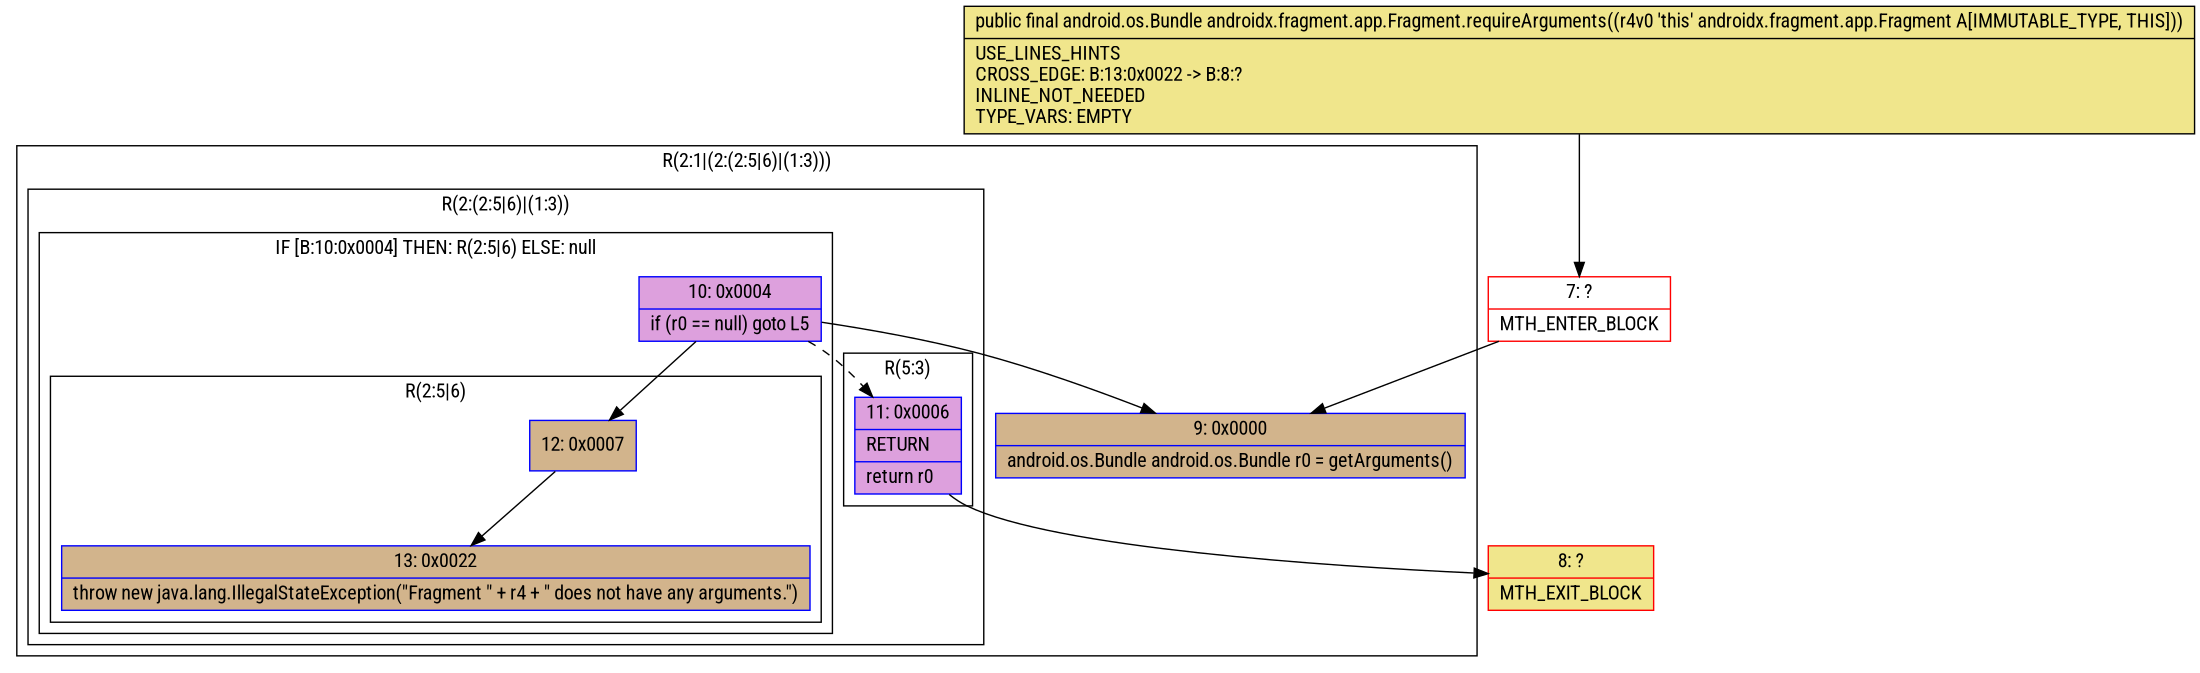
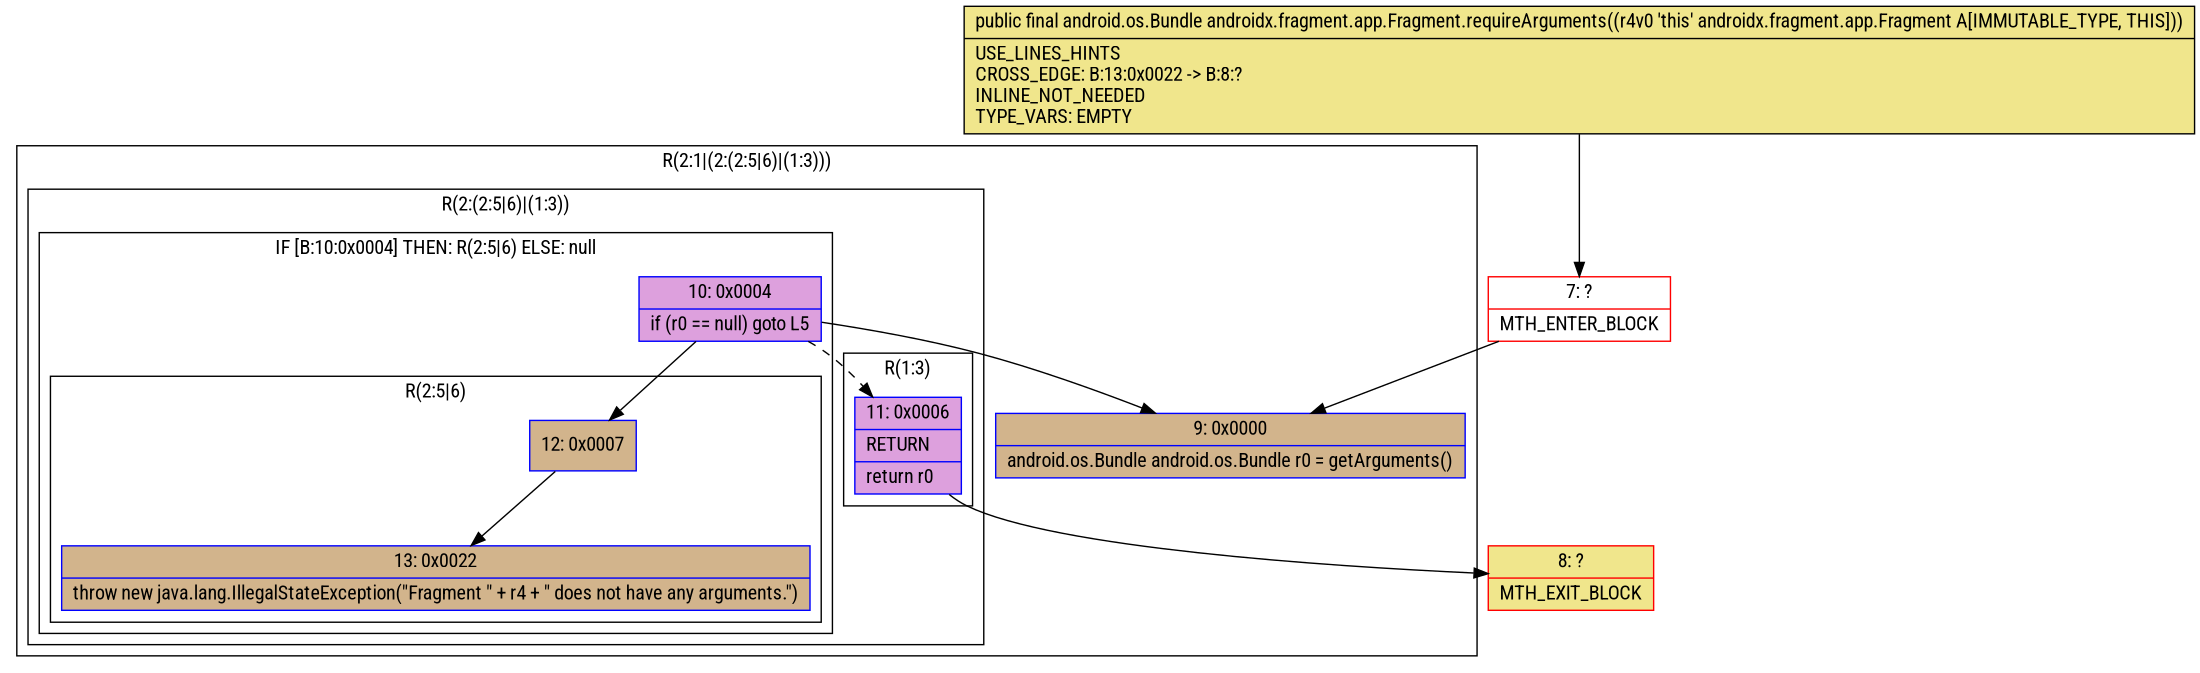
cluster "R(5:3)": label "R(5:3)" -> "R(1:3)"
